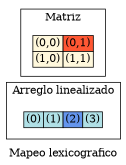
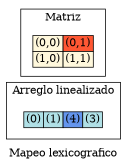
node "(0)": text "(2)" -> "(4)"
